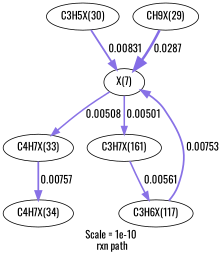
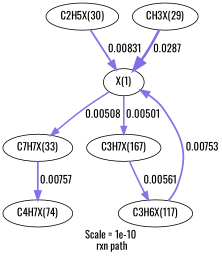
node "C3H5X(30)": label "C3H5X(30)" -> "C2H5X(30)"
node "CH9X(29)": label "CH9X(29)" -> "CH3X(29)"
node "X(7)": label "X(7)" -> "X(1)"
node "C4H7X(33)": label "C4H7X(33)" -> "C7H7X(33)"
node "C3H7X(161)": label "C3H7X(161)" -> "C3H7X(167)"
node "C4H7X(34)": label "C4H7X(34)" -> "C4H7X(74)"
